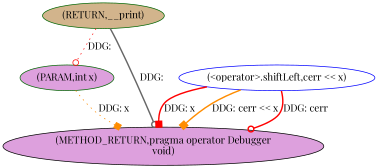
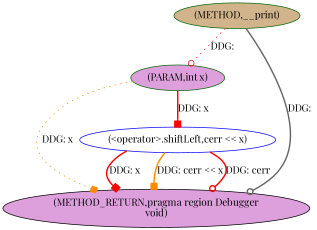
node "(RETURN,__print)": label "(RETURN,__print)" -> "(METHOD,__print)"
edge "(PARAM,int x)" -> "(<operator>.shiftLeft,cerr << x)": added, label "DDG: x"
node "(METHOD_RETURN,pragma operator Debugger void)": label "(METHOD_RETURN,pragma operator Debugger void)" -> "(METHOD_RETURN,pragma region Debugger void)"
